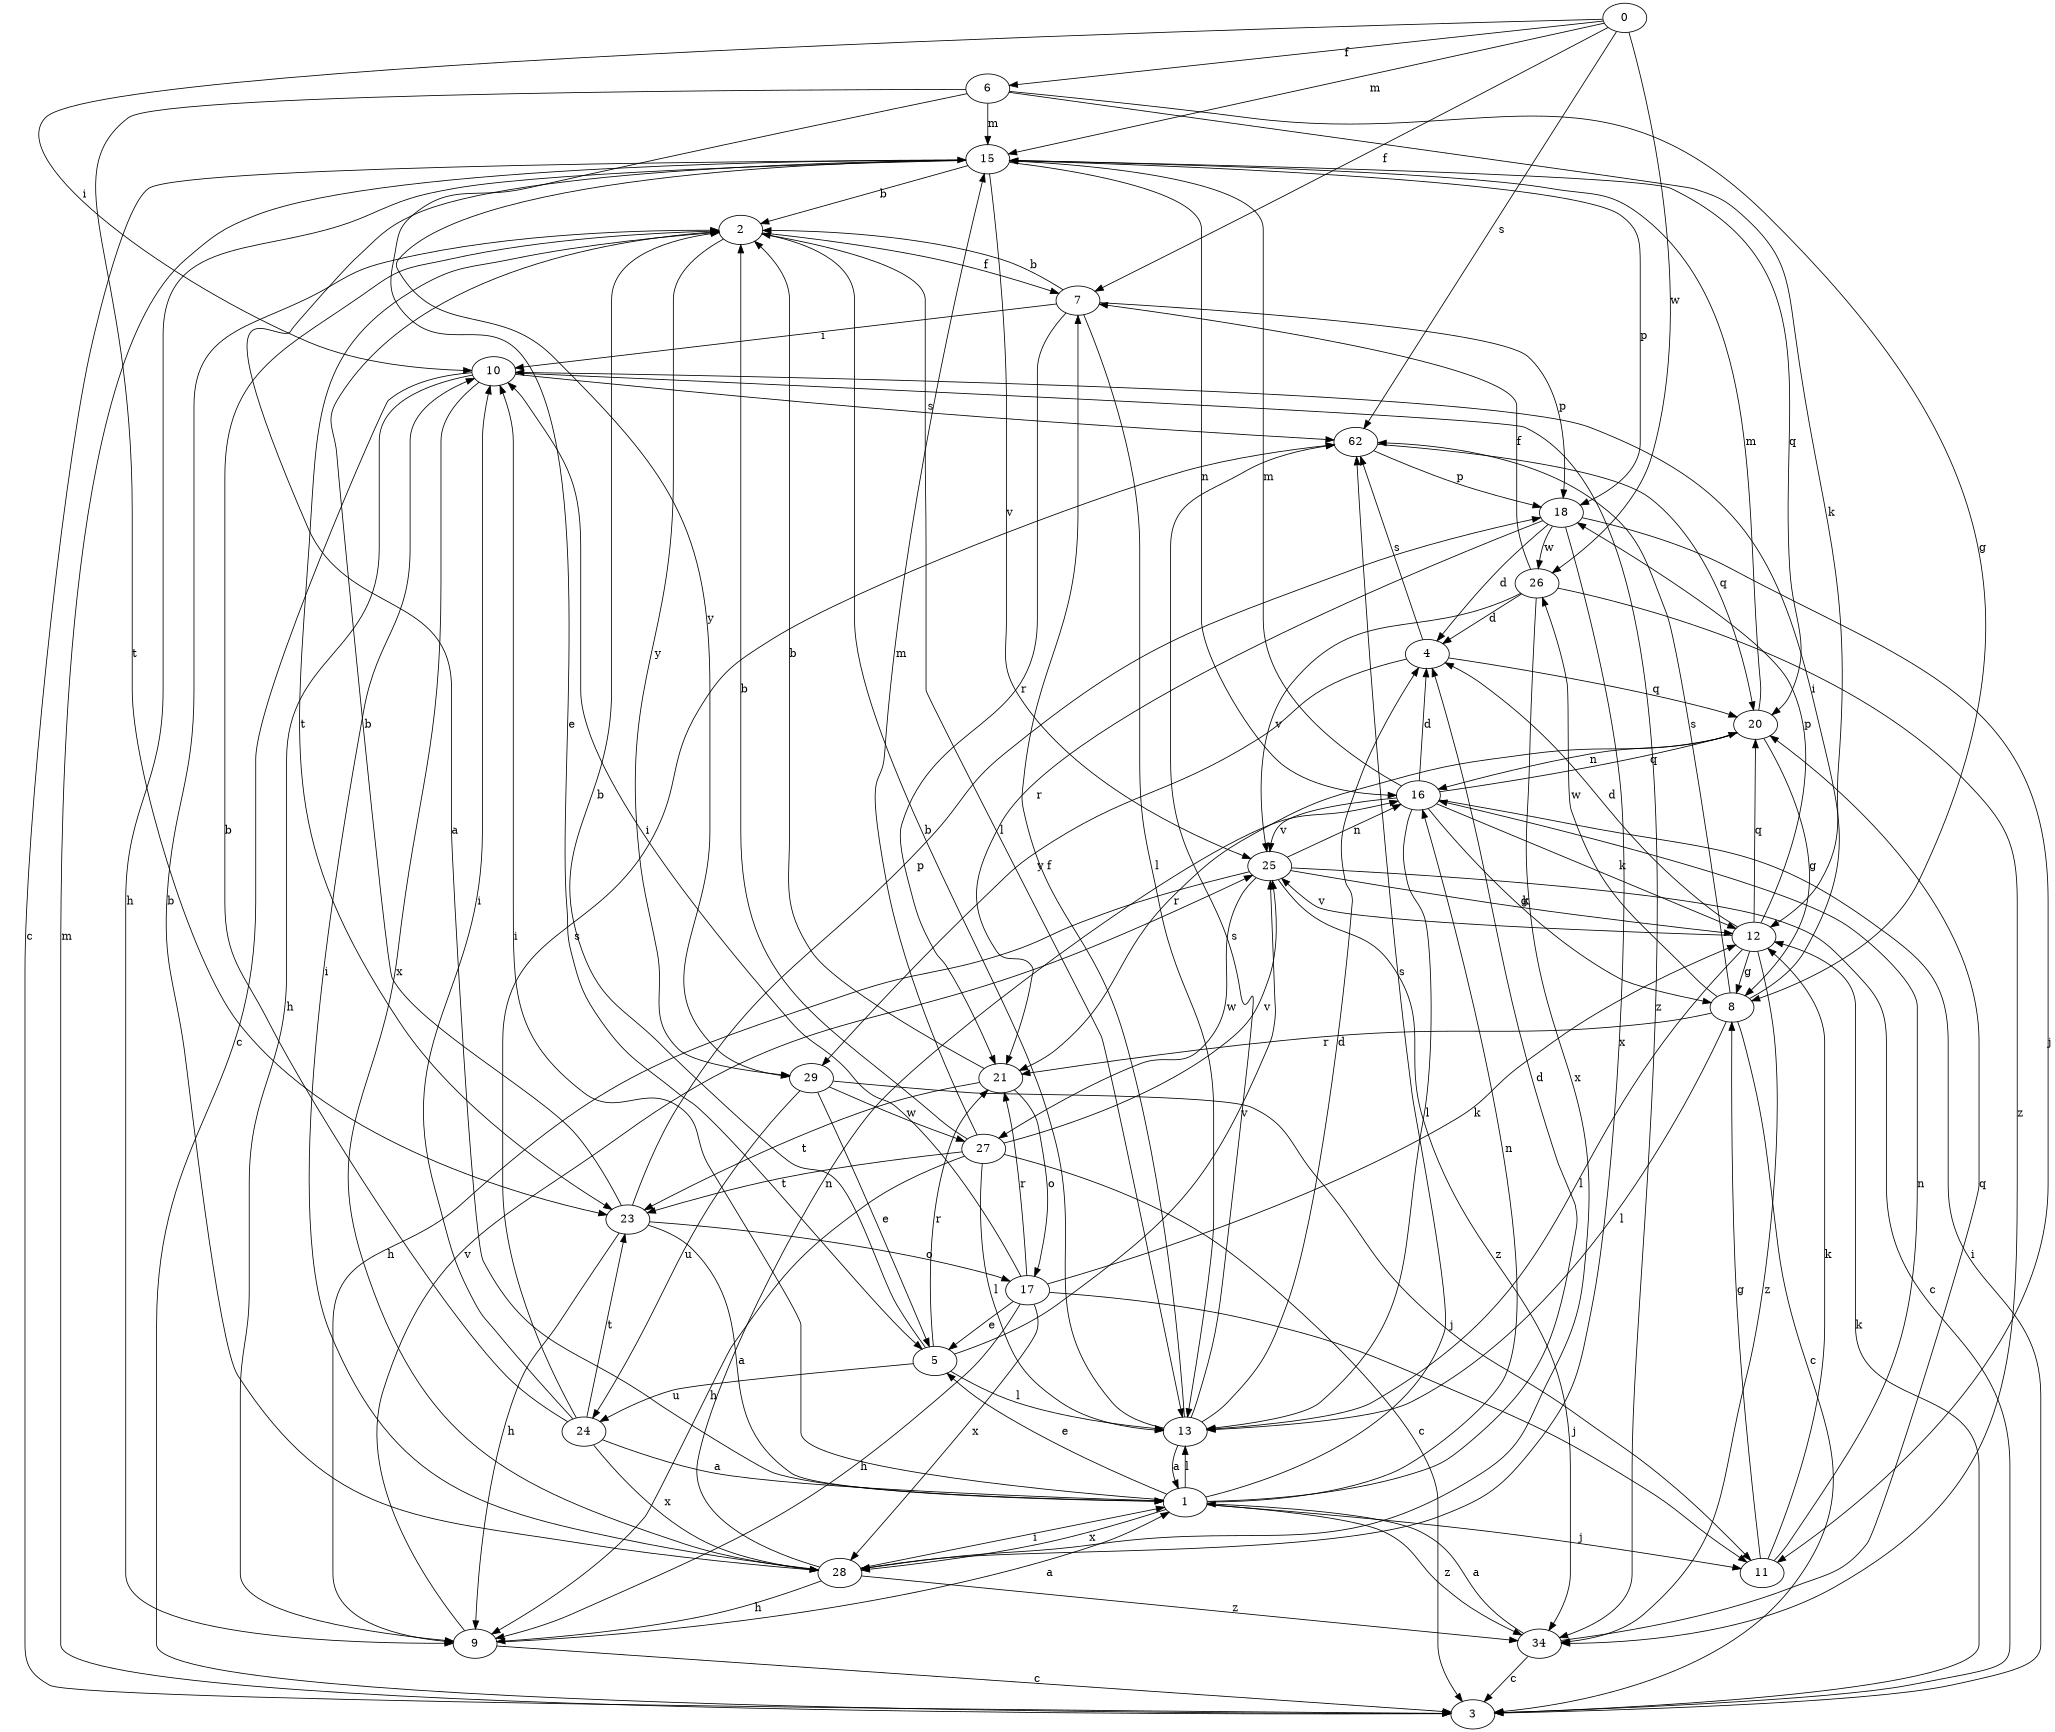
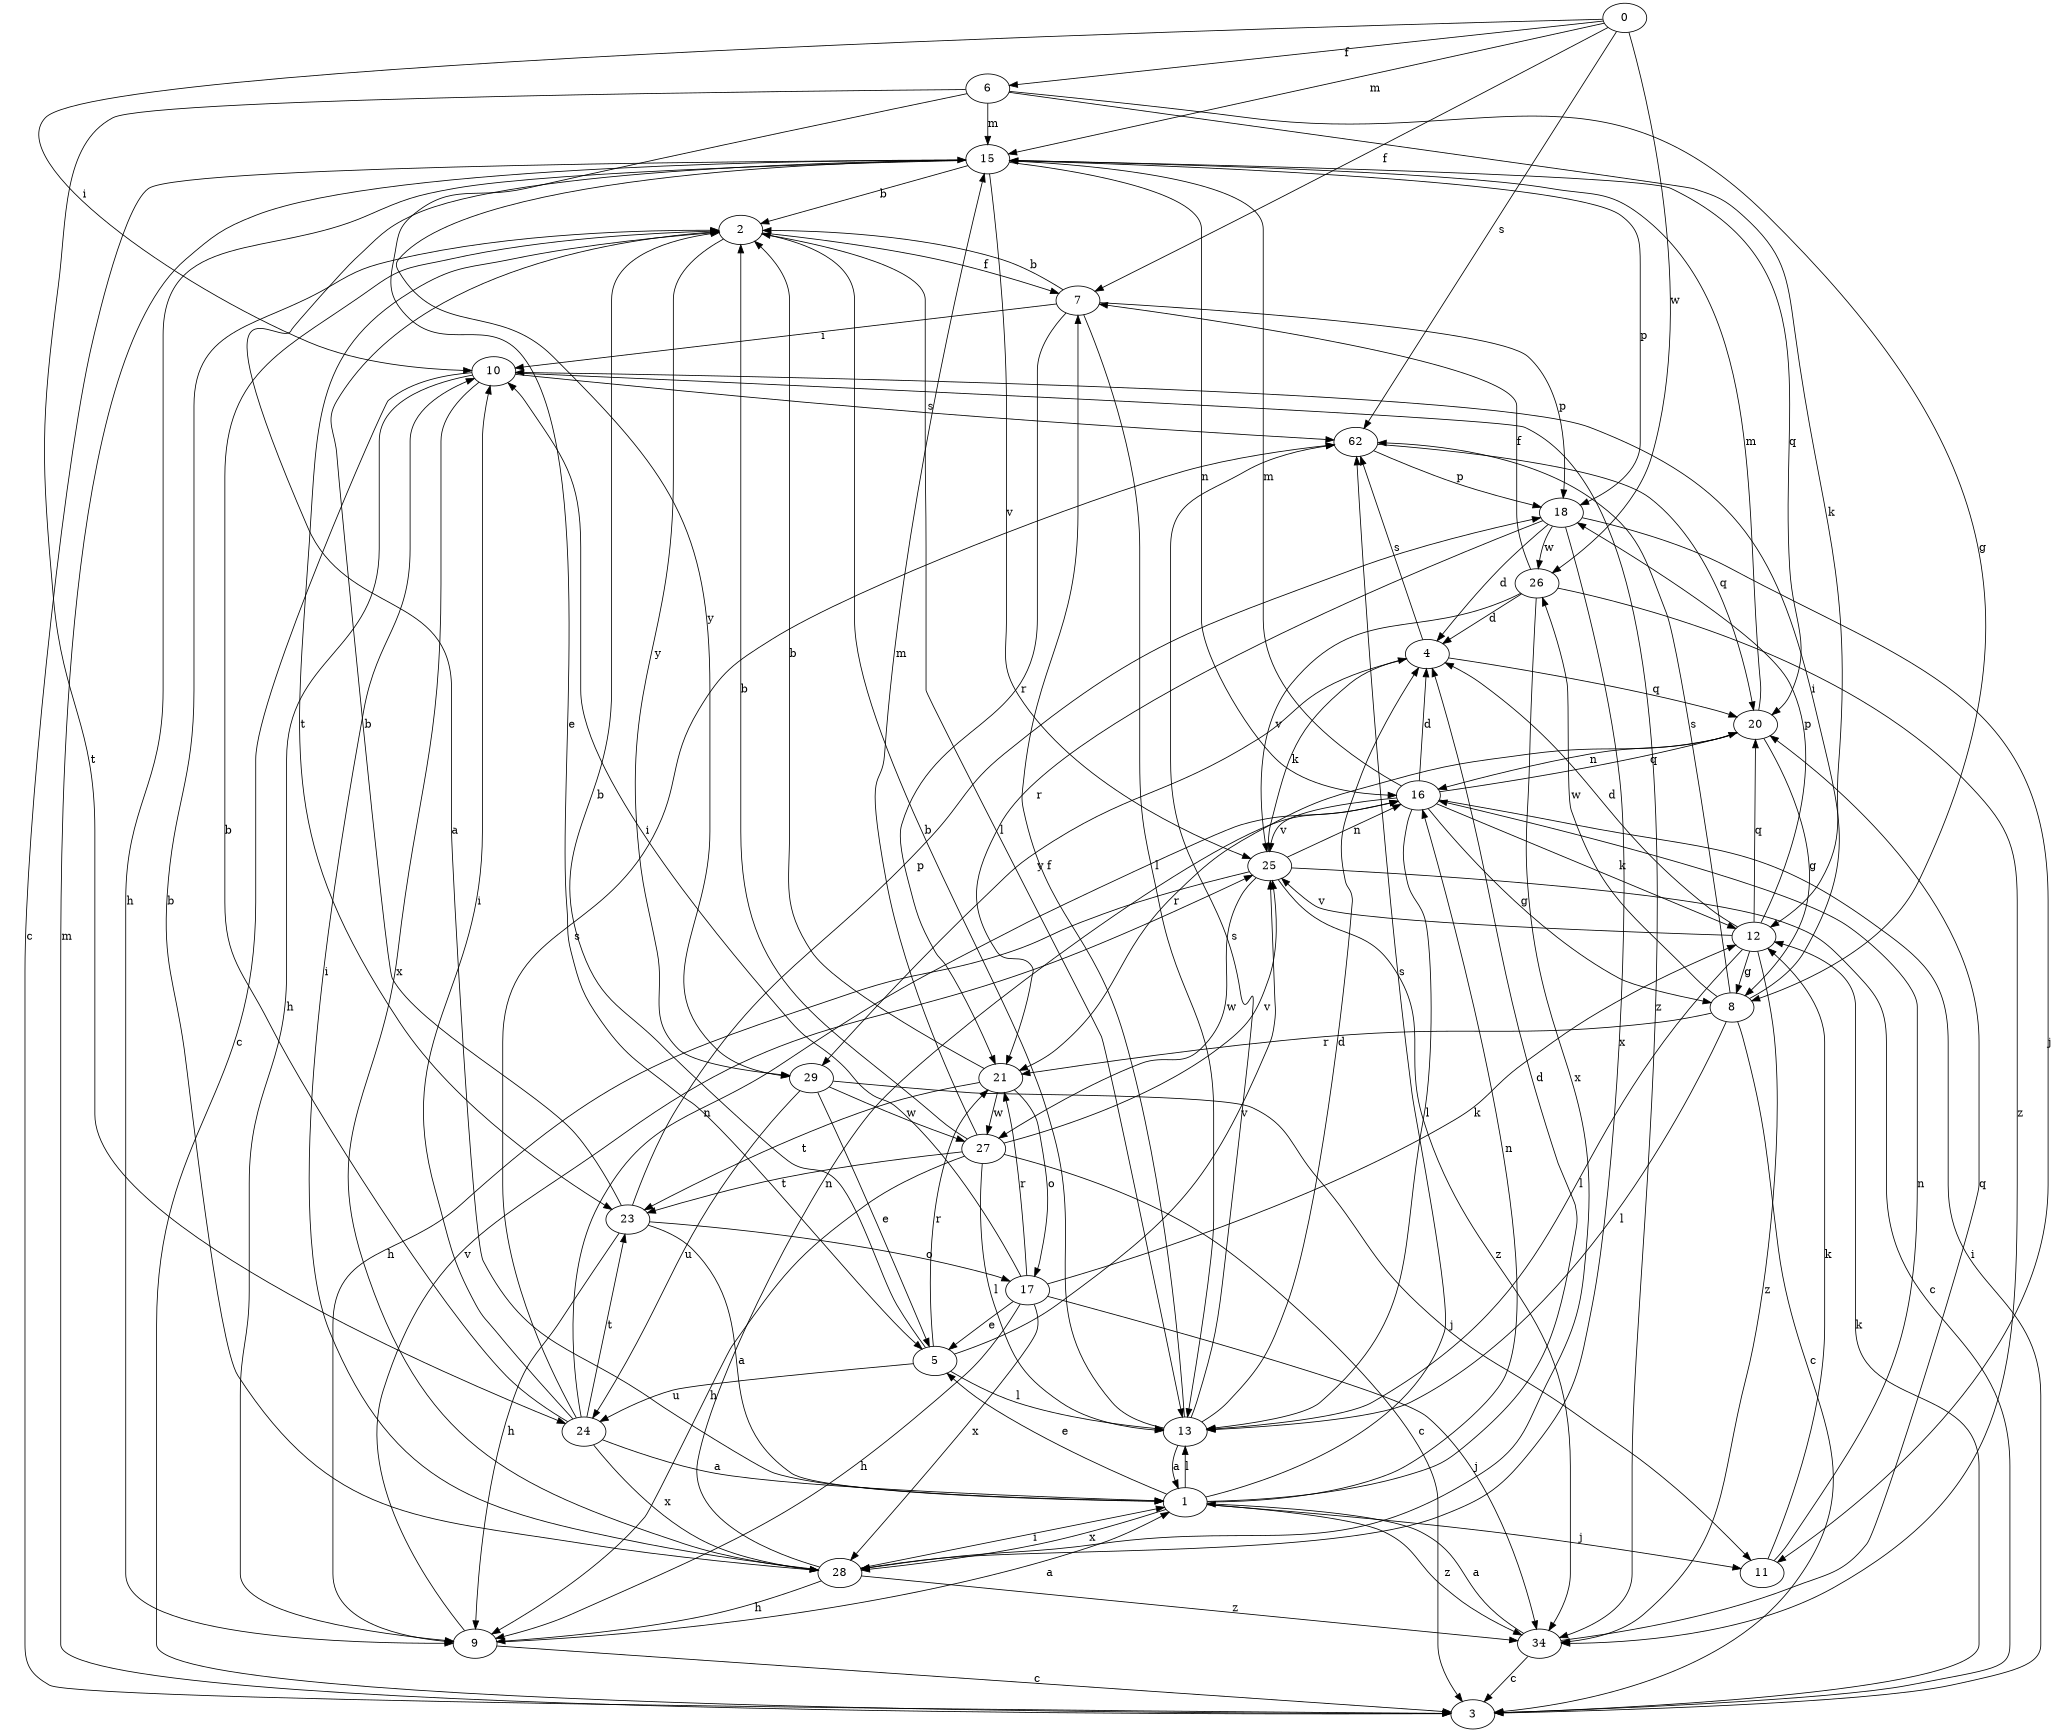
edge "6" -> "23": now "6" -> "24"
edge "25" -> "12": now "25" -> "4"
edge "24" -> "16": added, label "n"
edge "1" -> "10": removed, label "i"
edge "21" -> "27": added, label "w"
edge "11" -> "8": removed, label "g"
edge "17" -> "11": now "17" -> "34"
